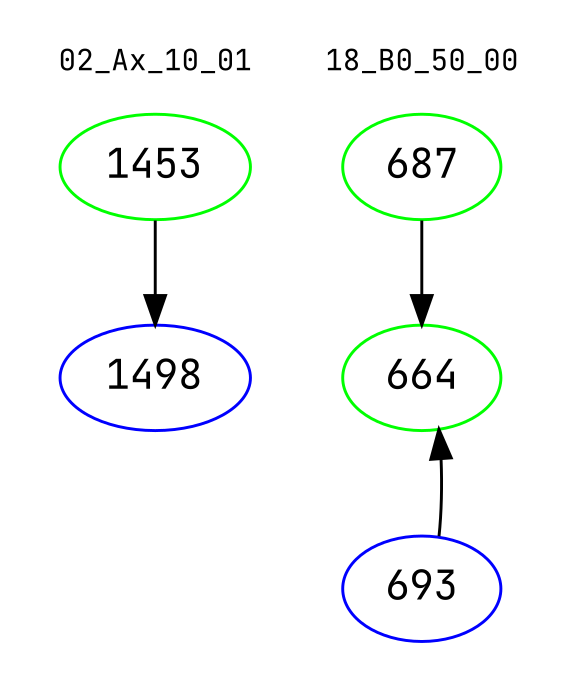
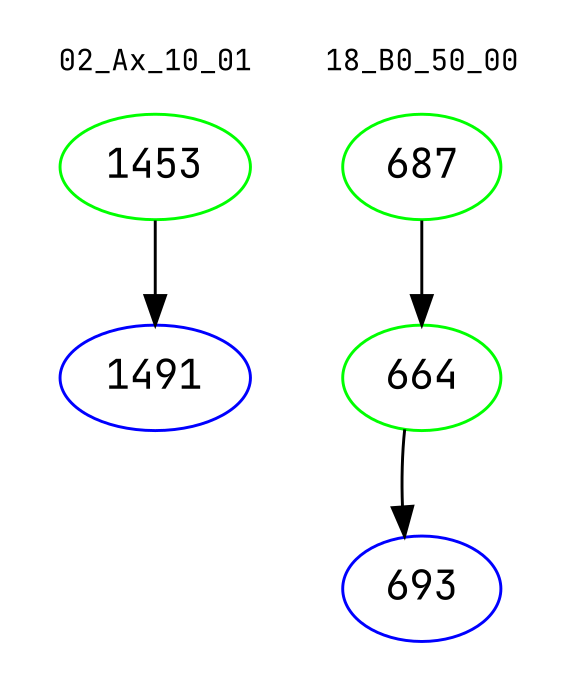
node "1498": label "1498" -> "1491"
edge "693" -> "664": reversed
